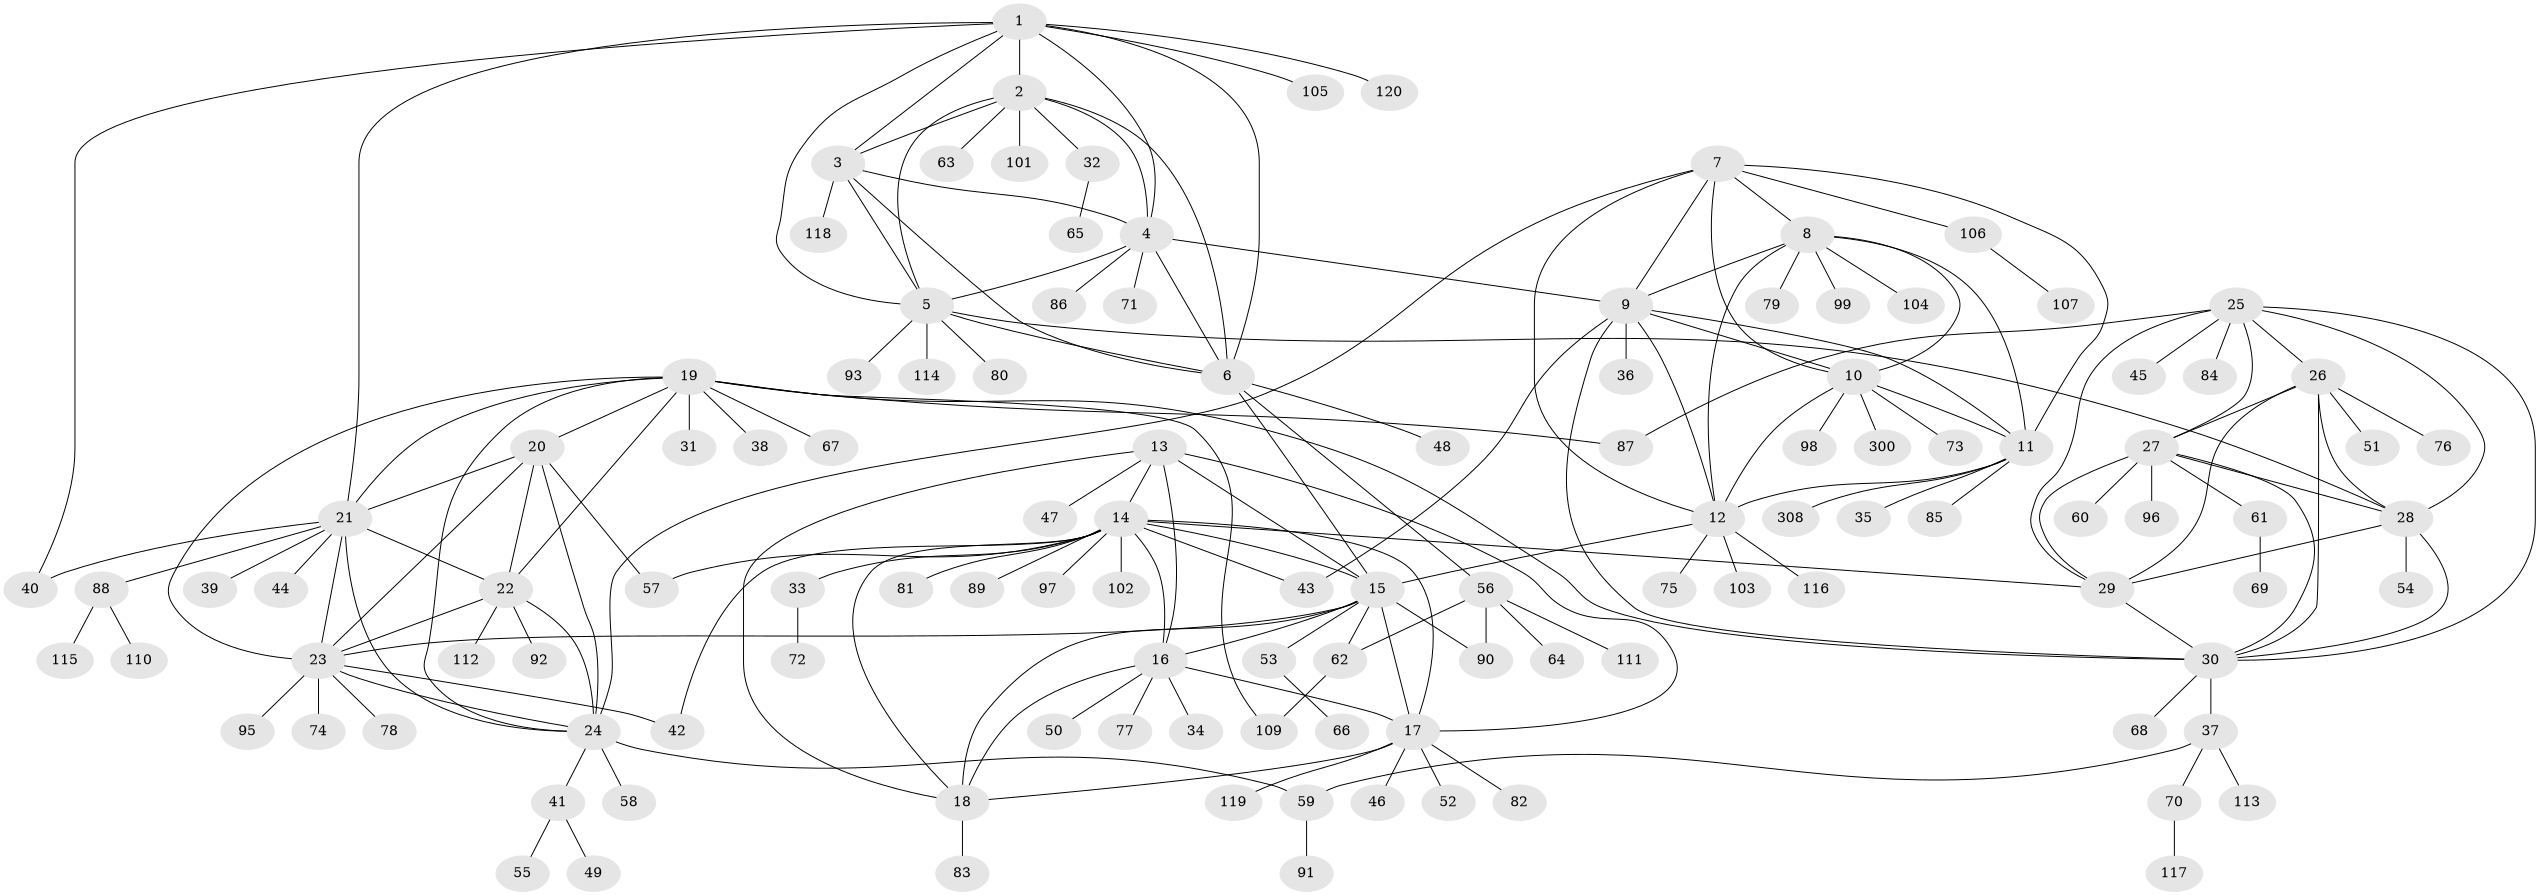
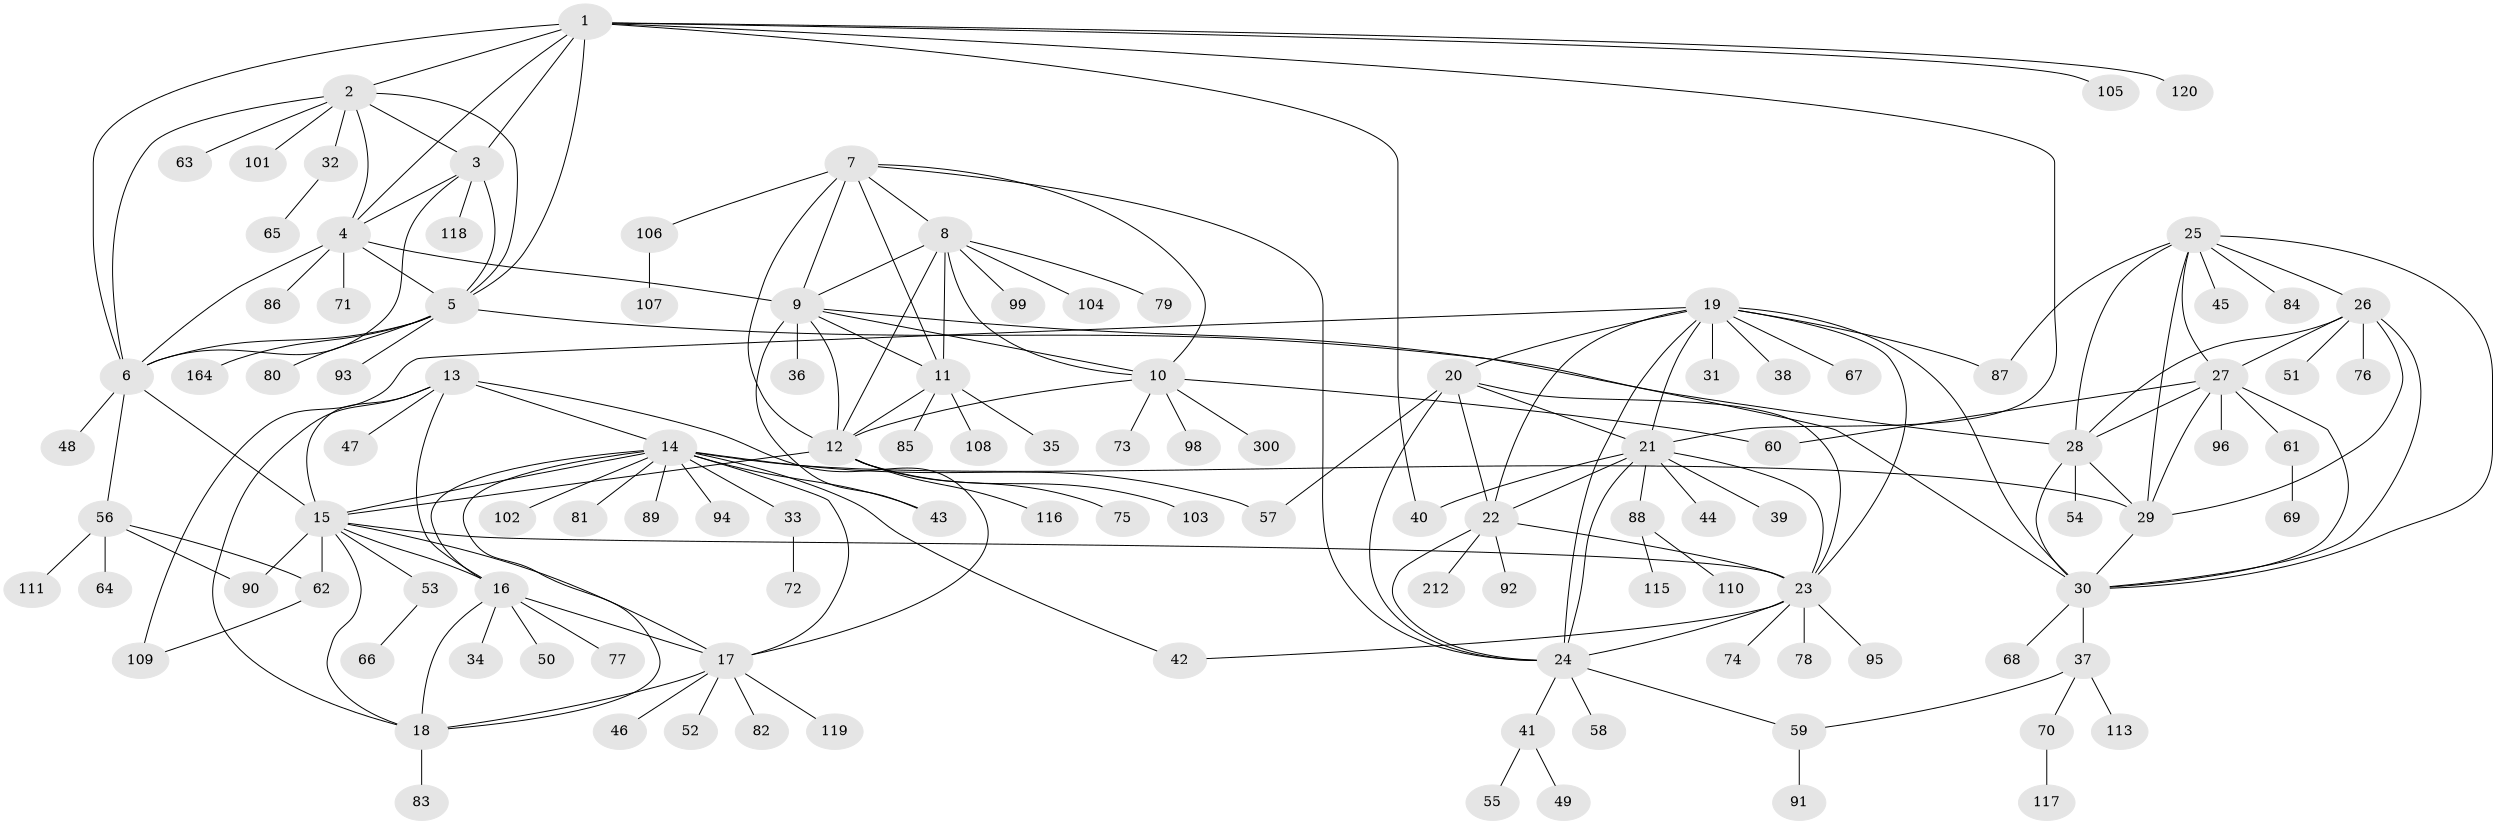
node "114": label "114" -> "164"
edge "10" -- "11": now "10" -- "60"
node "308": label "308" -> "108"
node "97": label "97" -> "94"
node "112": label "112" -> "212"
